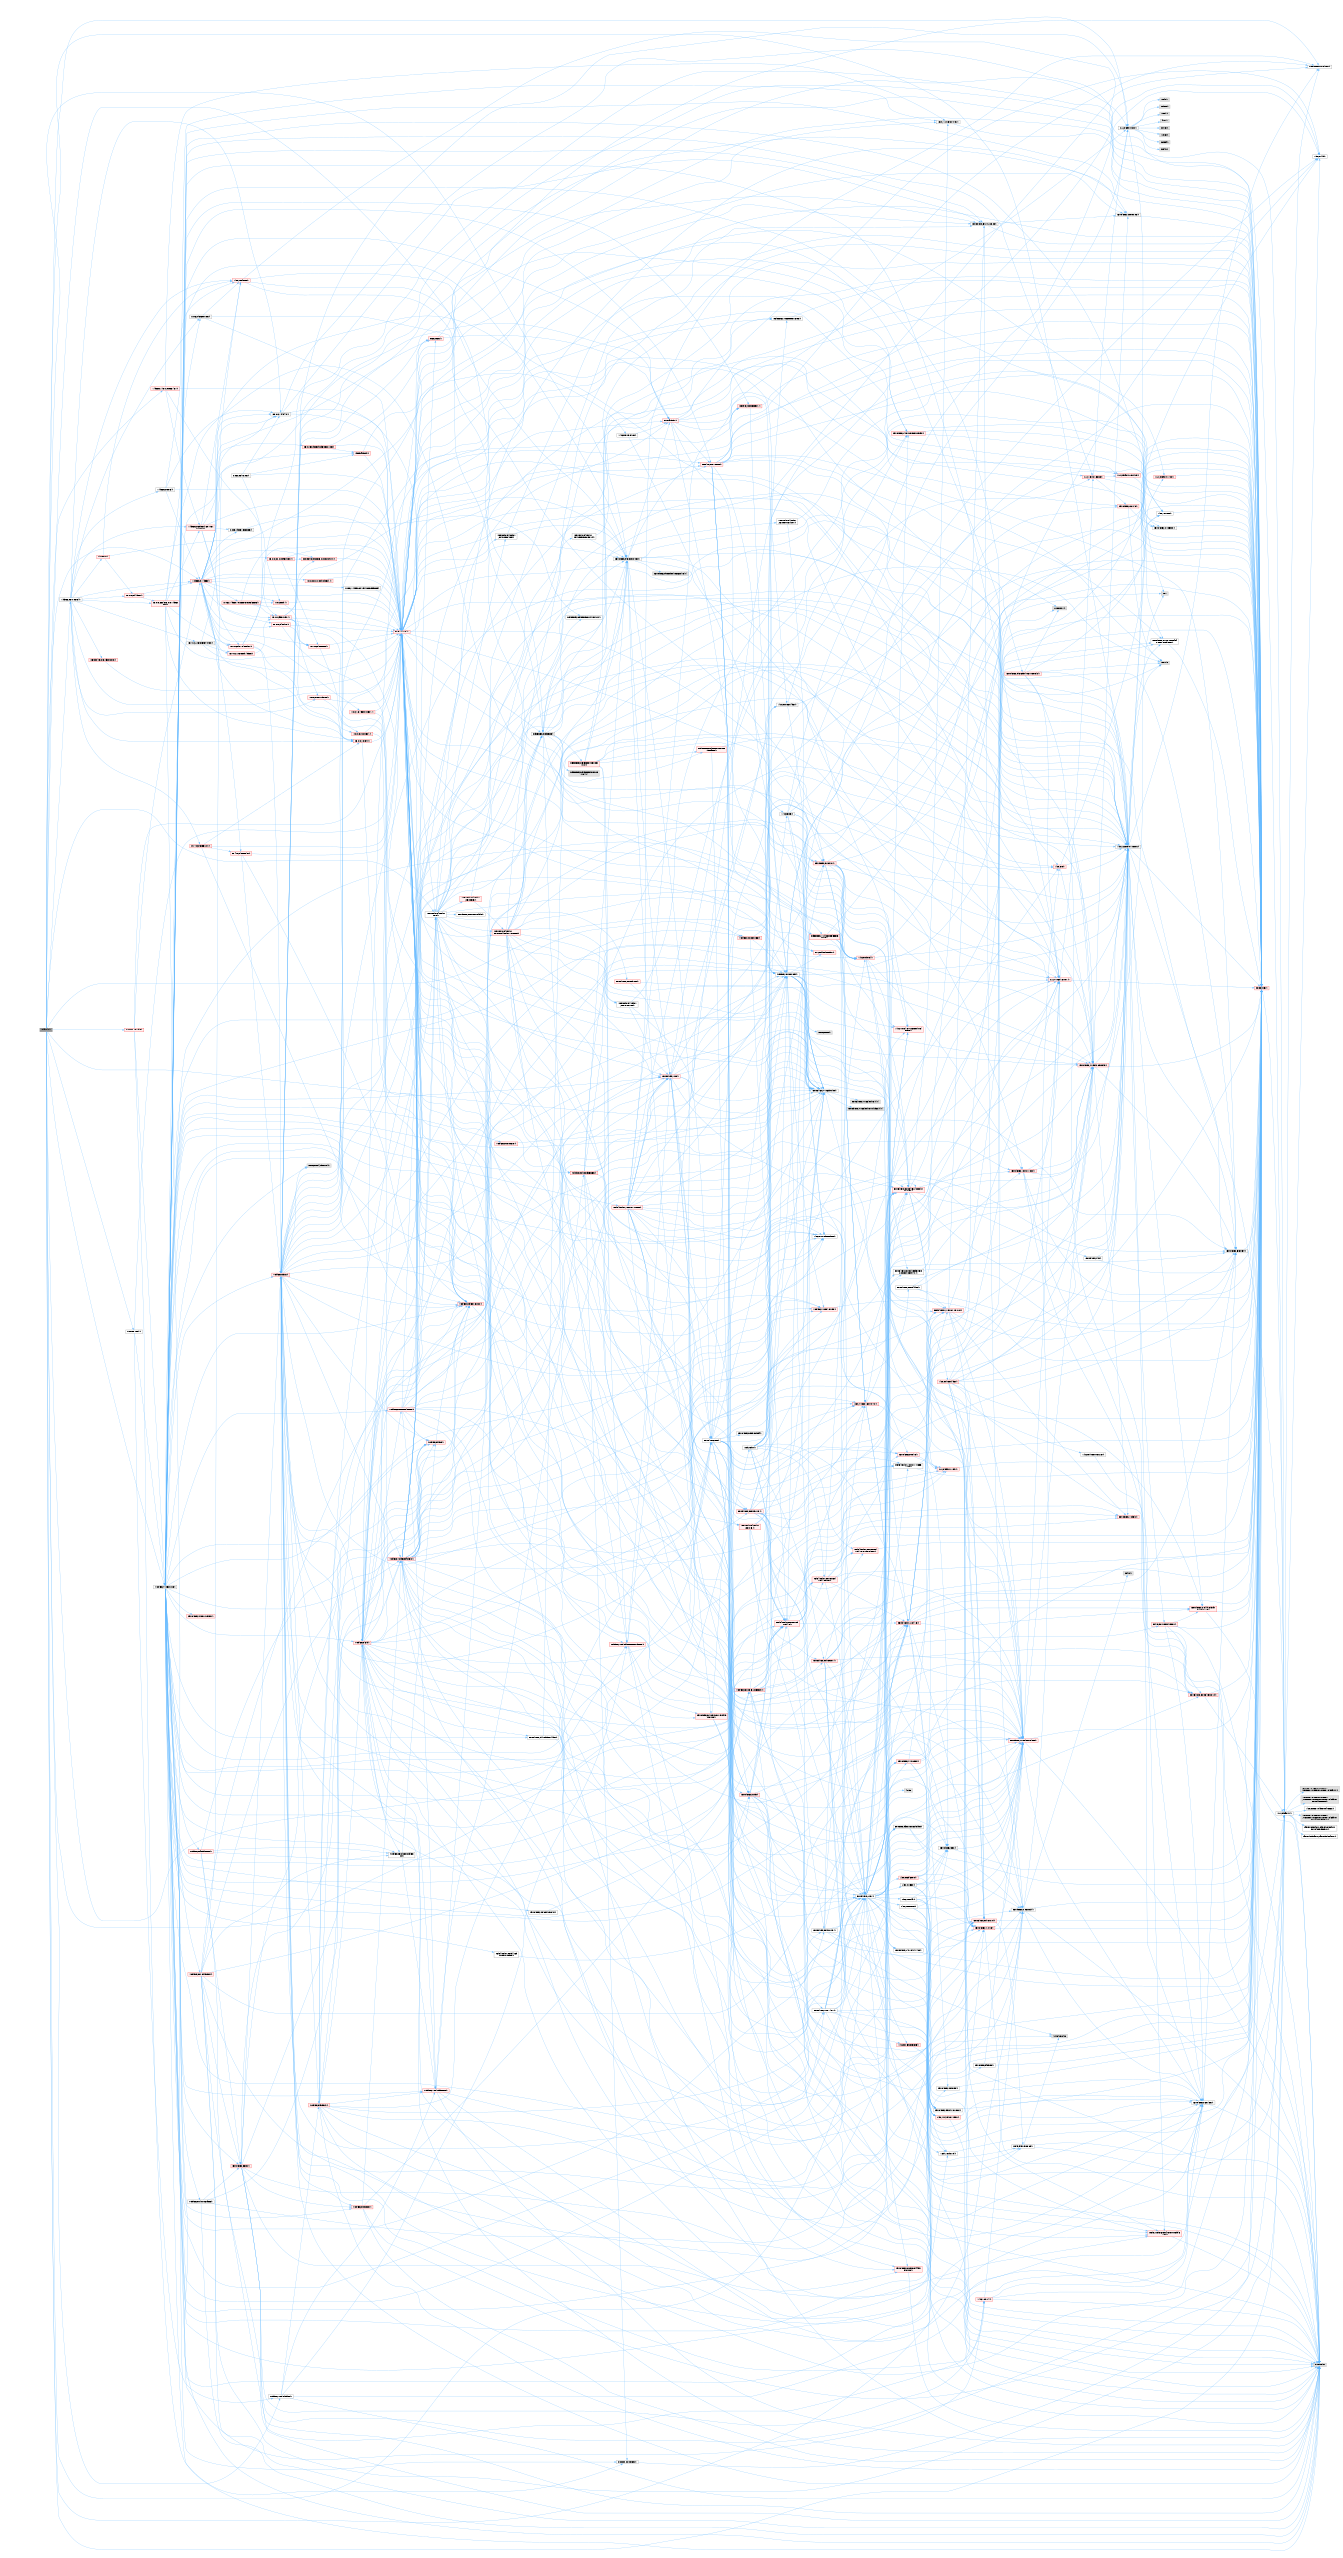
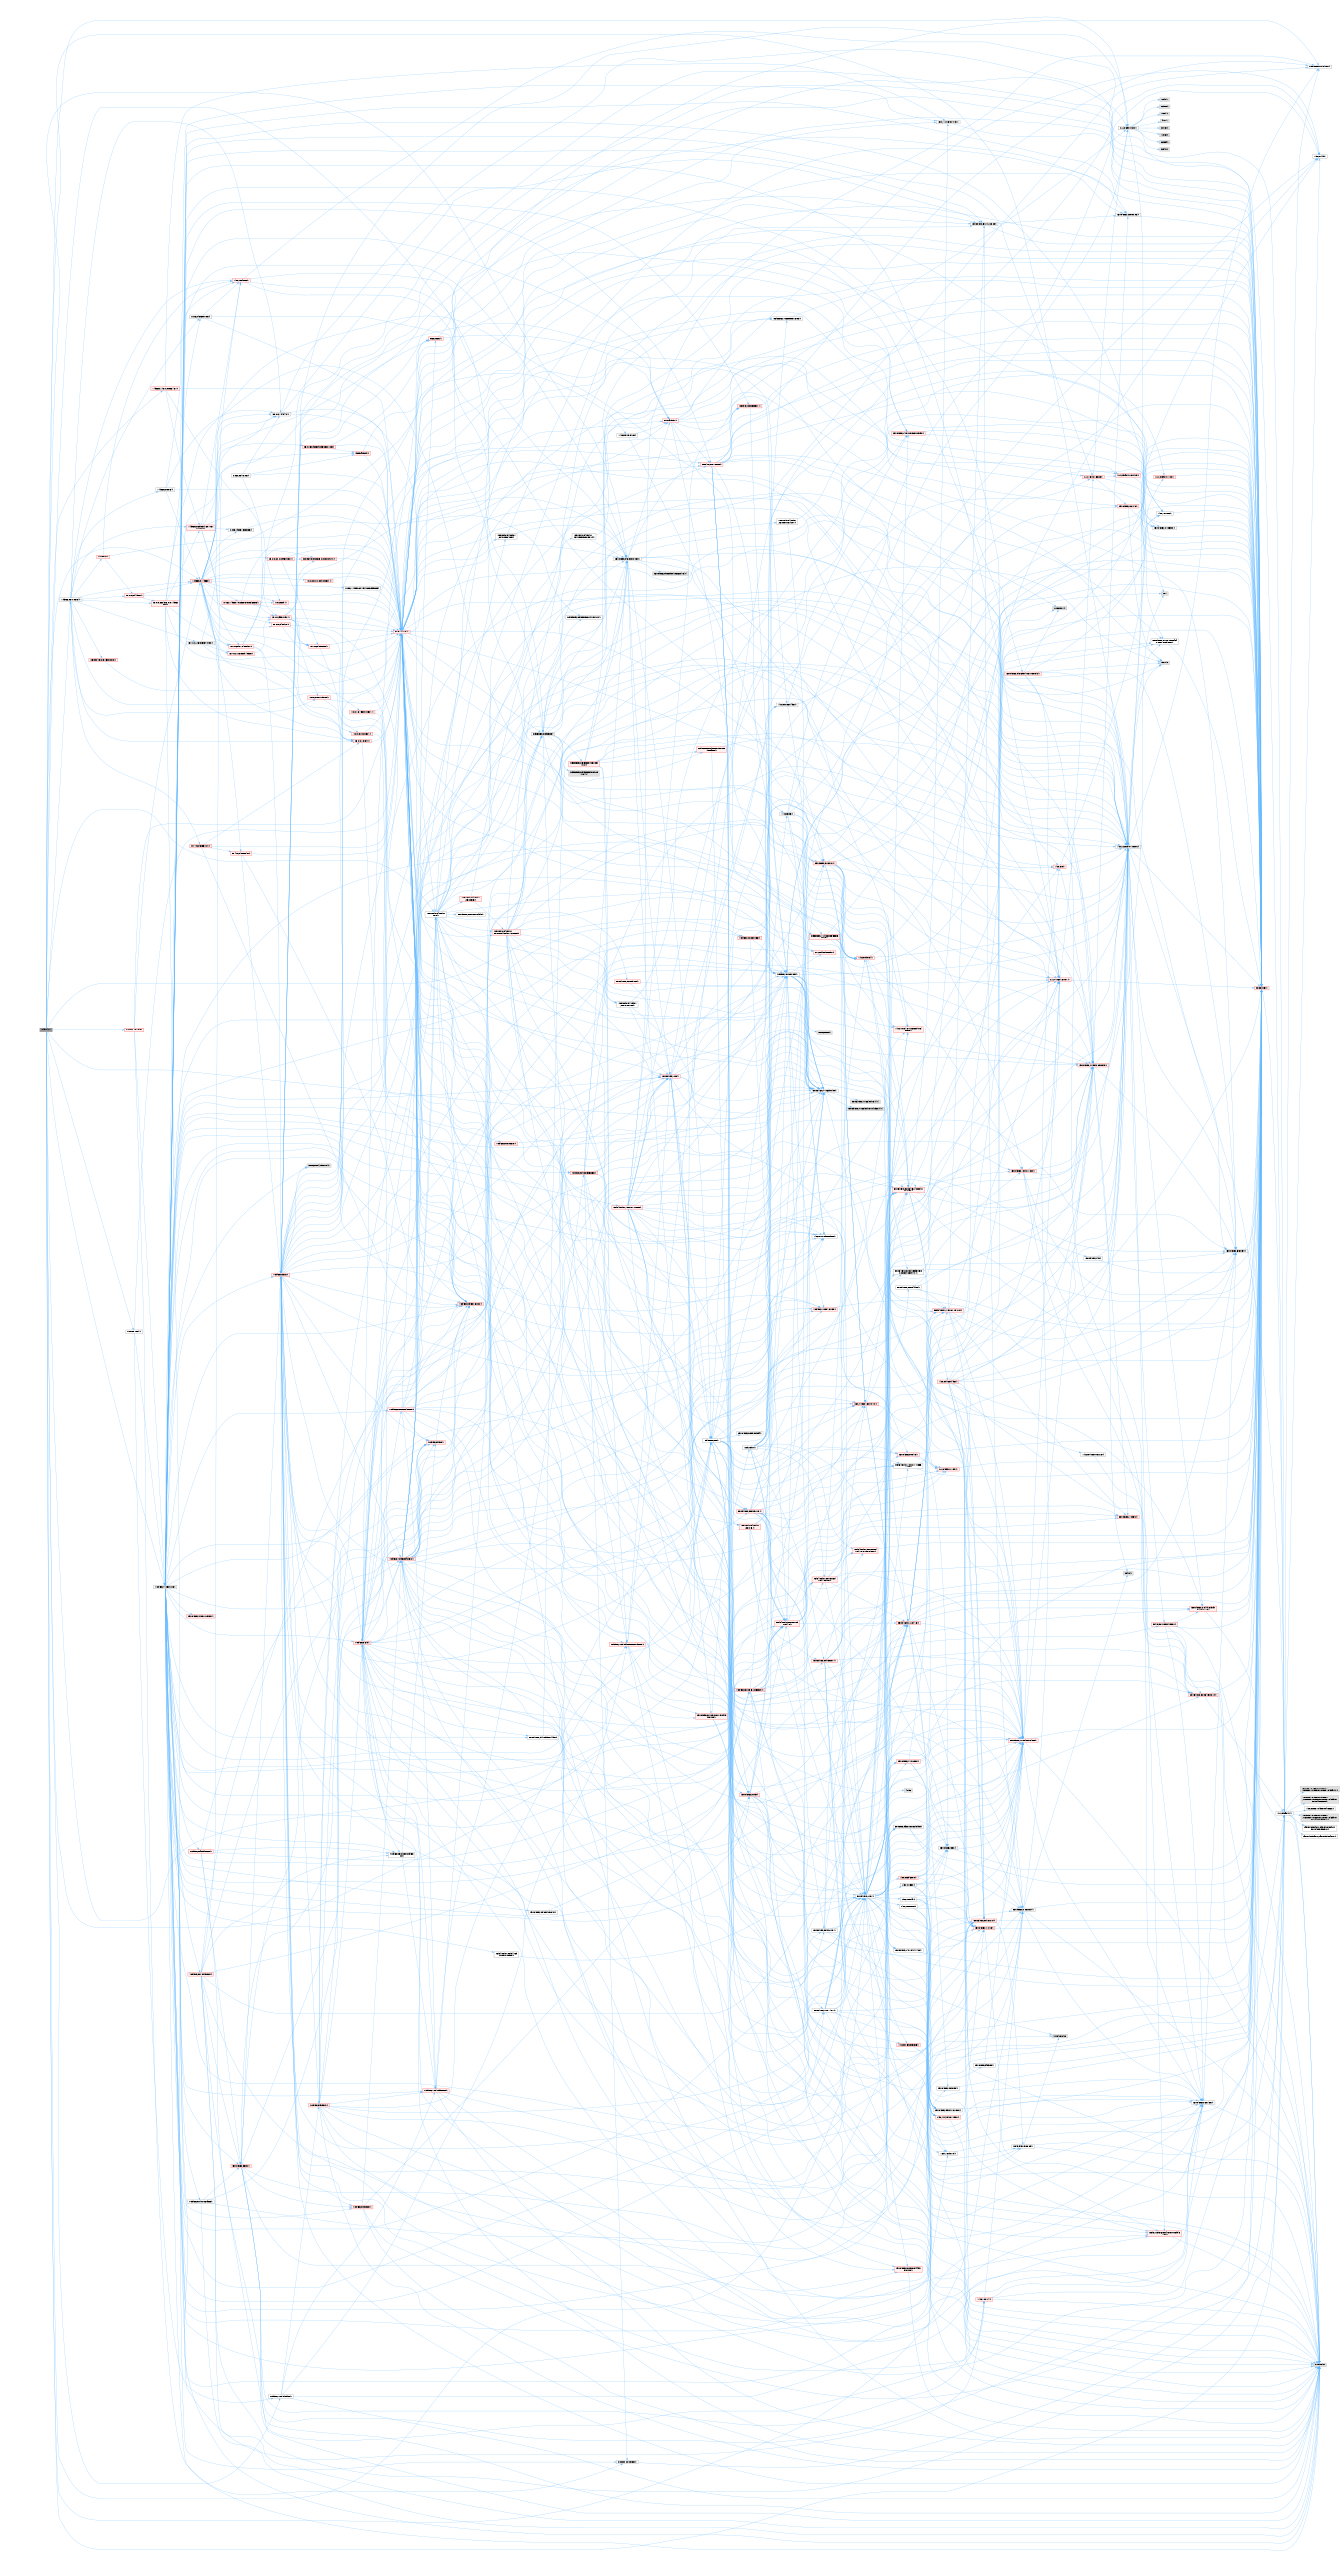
edge "Templates/UnrealTypeTraits.h" -> "CoreTypes.h": now "Templates/UnrealTypeTraits.h" -> "stdint.h"
node "Containers/Set.h": label "Containers/Set.h" -> "ObjectPtr/Set.h"
